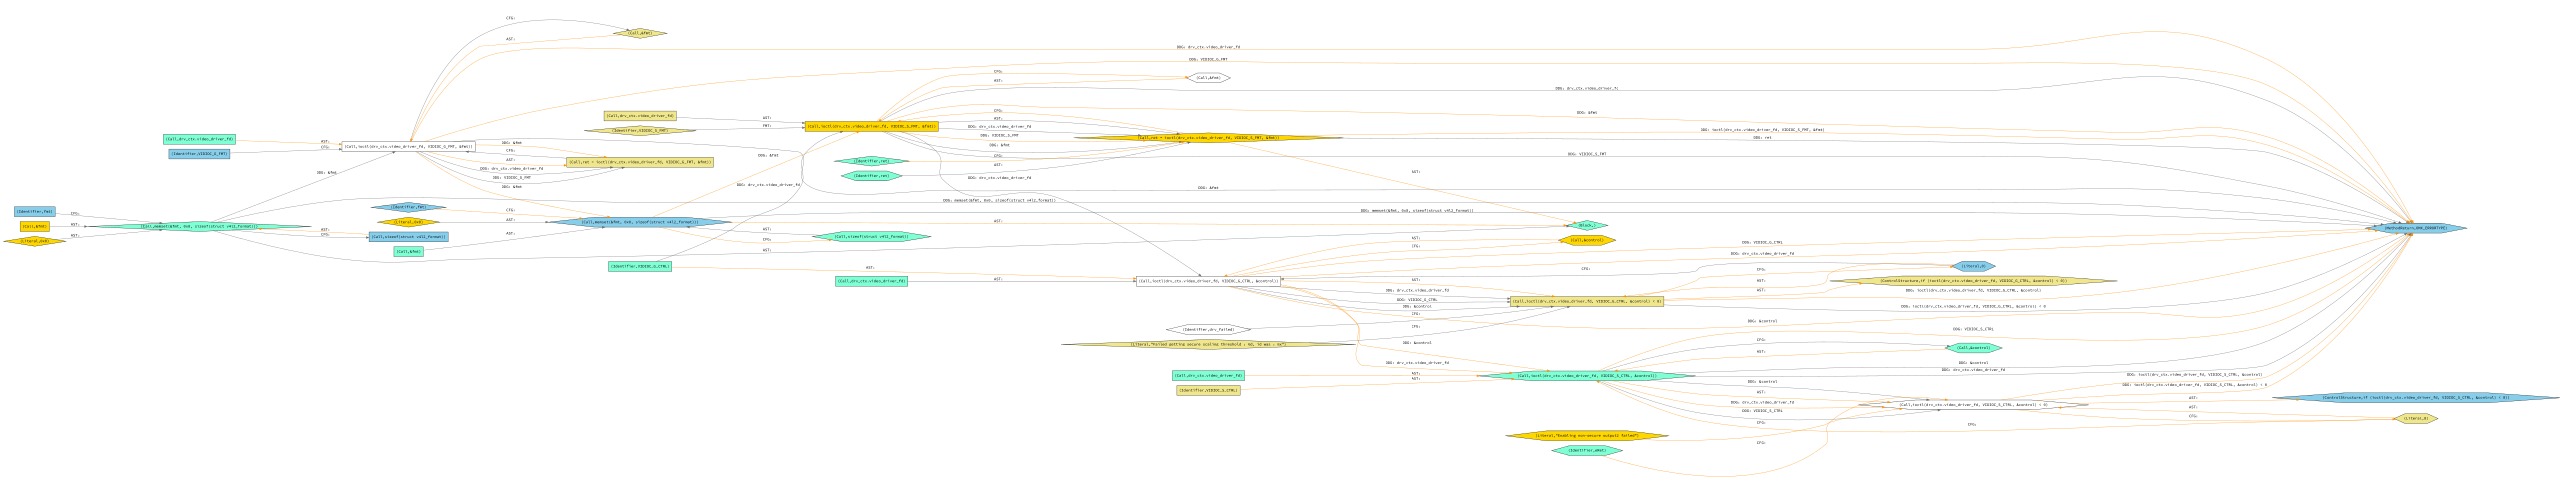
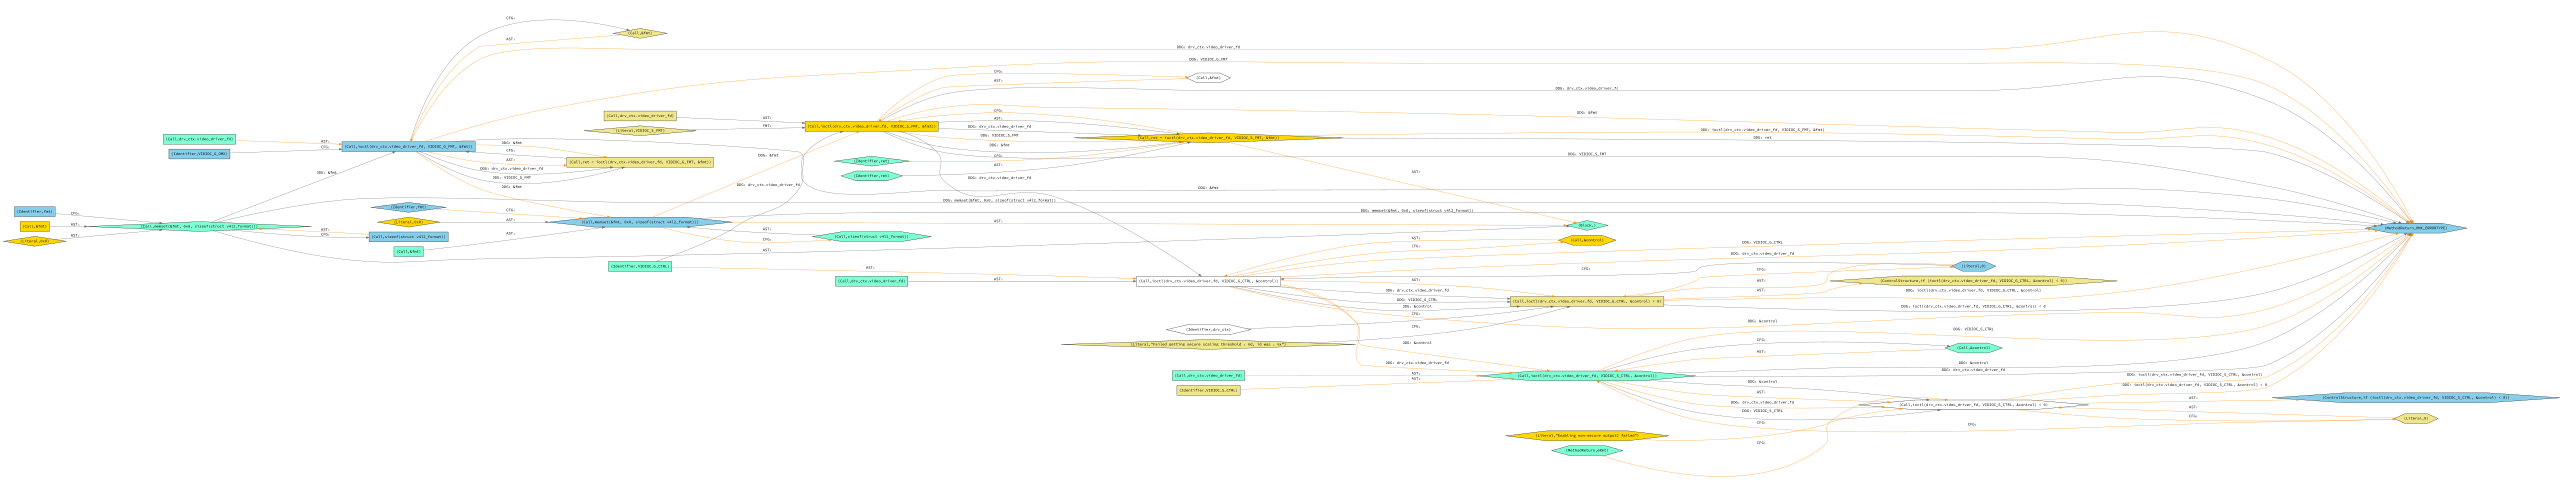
node "(Identifier,VIDIOC_S_FMT)": label "(Identifier,VIDIOC_S_FMT)" -> "(Literal,VIDIOC_S_FMT)"
node "(Call,ioctl(drv_ctx.video_driver_fd, VIDIOC_G_FMT, &fmt))": fillcolor white -> skyblue
node "(Identifier,VIDIOC_G_FMT)": label "(Identifier,VIDIOC_G_FMT)" -> "(Identifier,VIDIOC_G_OMX)"
node "(Identifier,drv_failed)": label "(Identifier,drv_failed)" -> "(Identifier,drv_ctx)"
node "(Identifier,eRet)": label "(Identifier,eRet)" -> "(MethodReturn,eRet)"
